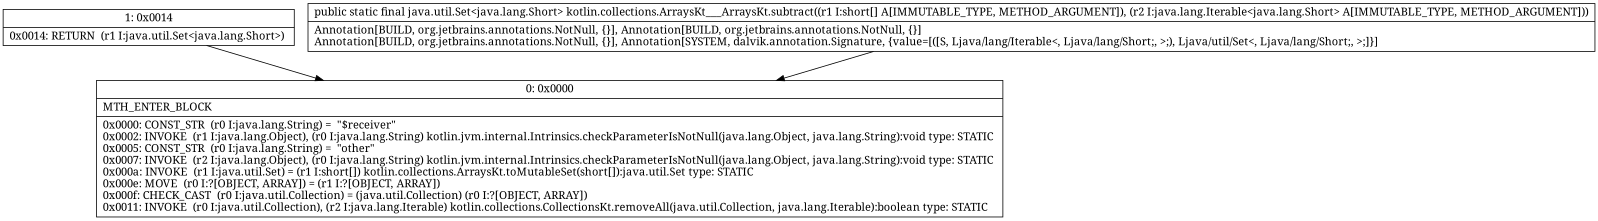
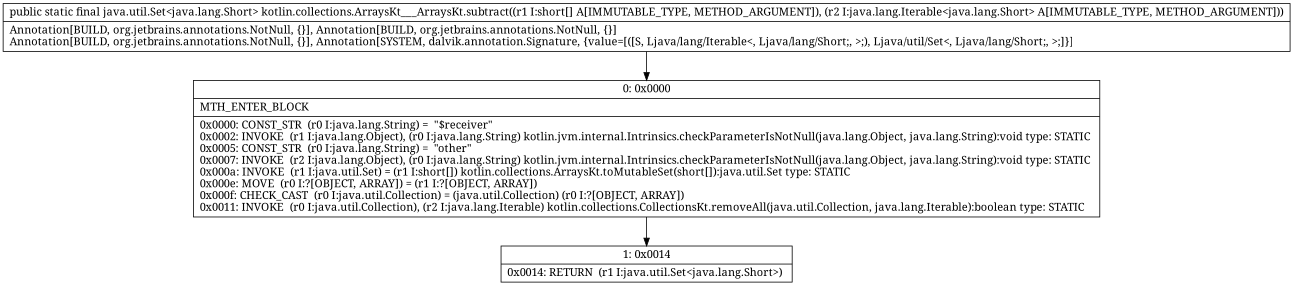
edge "1: 0x0014" -> "0: 0x0000": reversed
